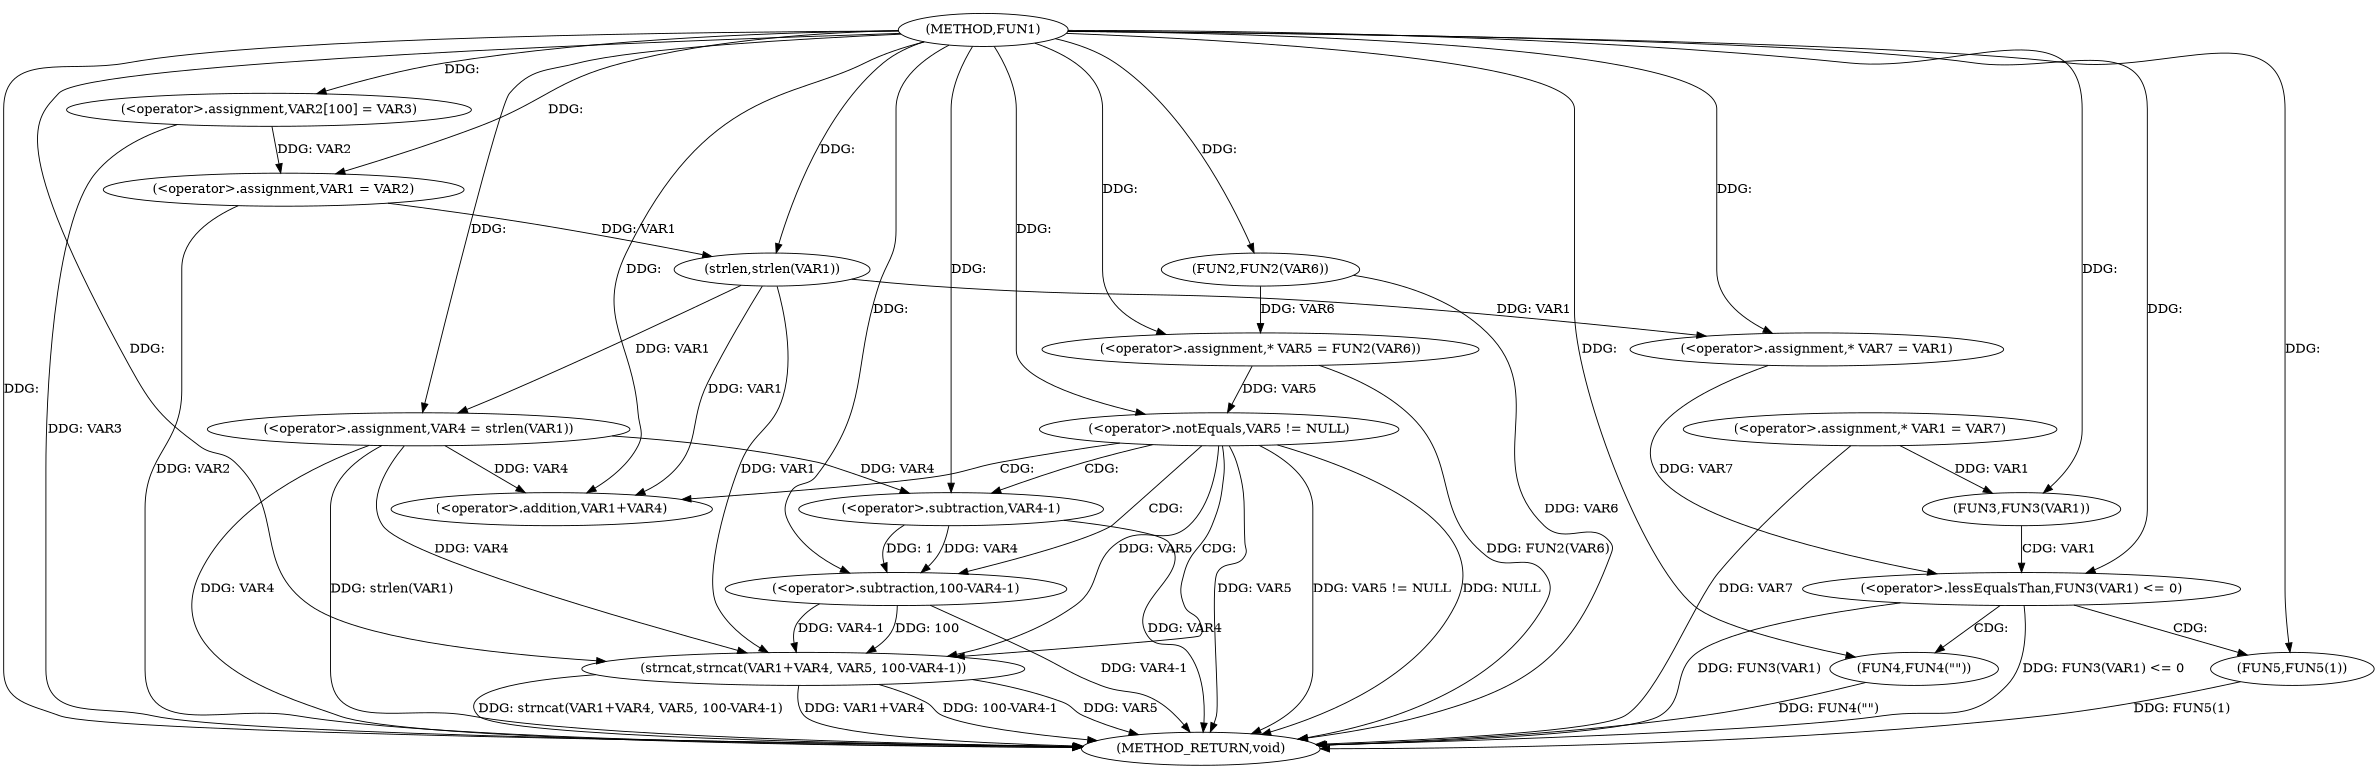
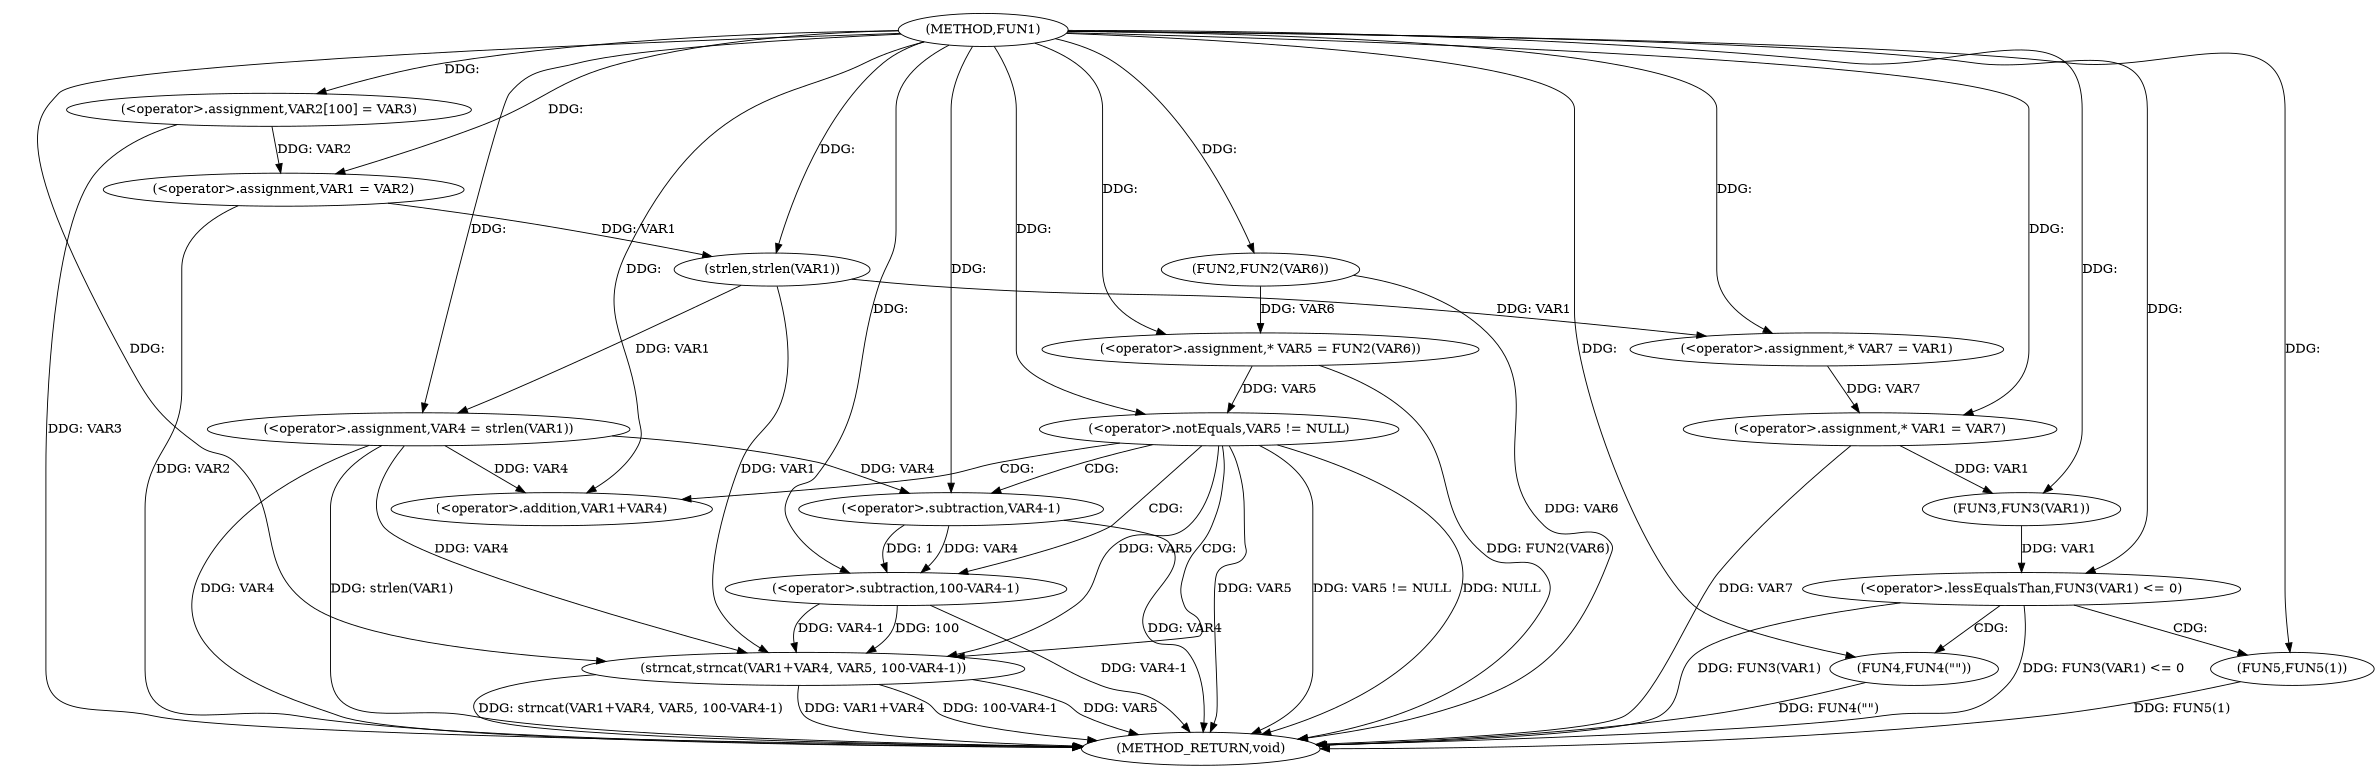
edge "(strlen,strlen(VAR1))" -> "(<operator>.addition,VAR1+VAR4)": removed, label "DDG: VAR1"
edge "(METHOD,FUN1)" -> "(METHOD_RETURN,void)": now "(METHOD,FUN1)" -> "(<operator>.assignment,* VAR1 = VAR7)"
edge "(<operator>.assignment,* VAR7 = VAR1)" -> "(<operator>.lessEqualsThan,FUN3(VAR1) <= 0)": now "(<operator>.assignment,* VAR7 = VAR1)" -> "(<operator>.assignment,* VAR1 = VAR7)"
edge "(FUN3,FUN3(VAR1))" -> "(<operator>.lessEqualsThan,FUN3(VAR1) <= 0)": label "CDG: VAR1" -> "DDG: VAR1"
